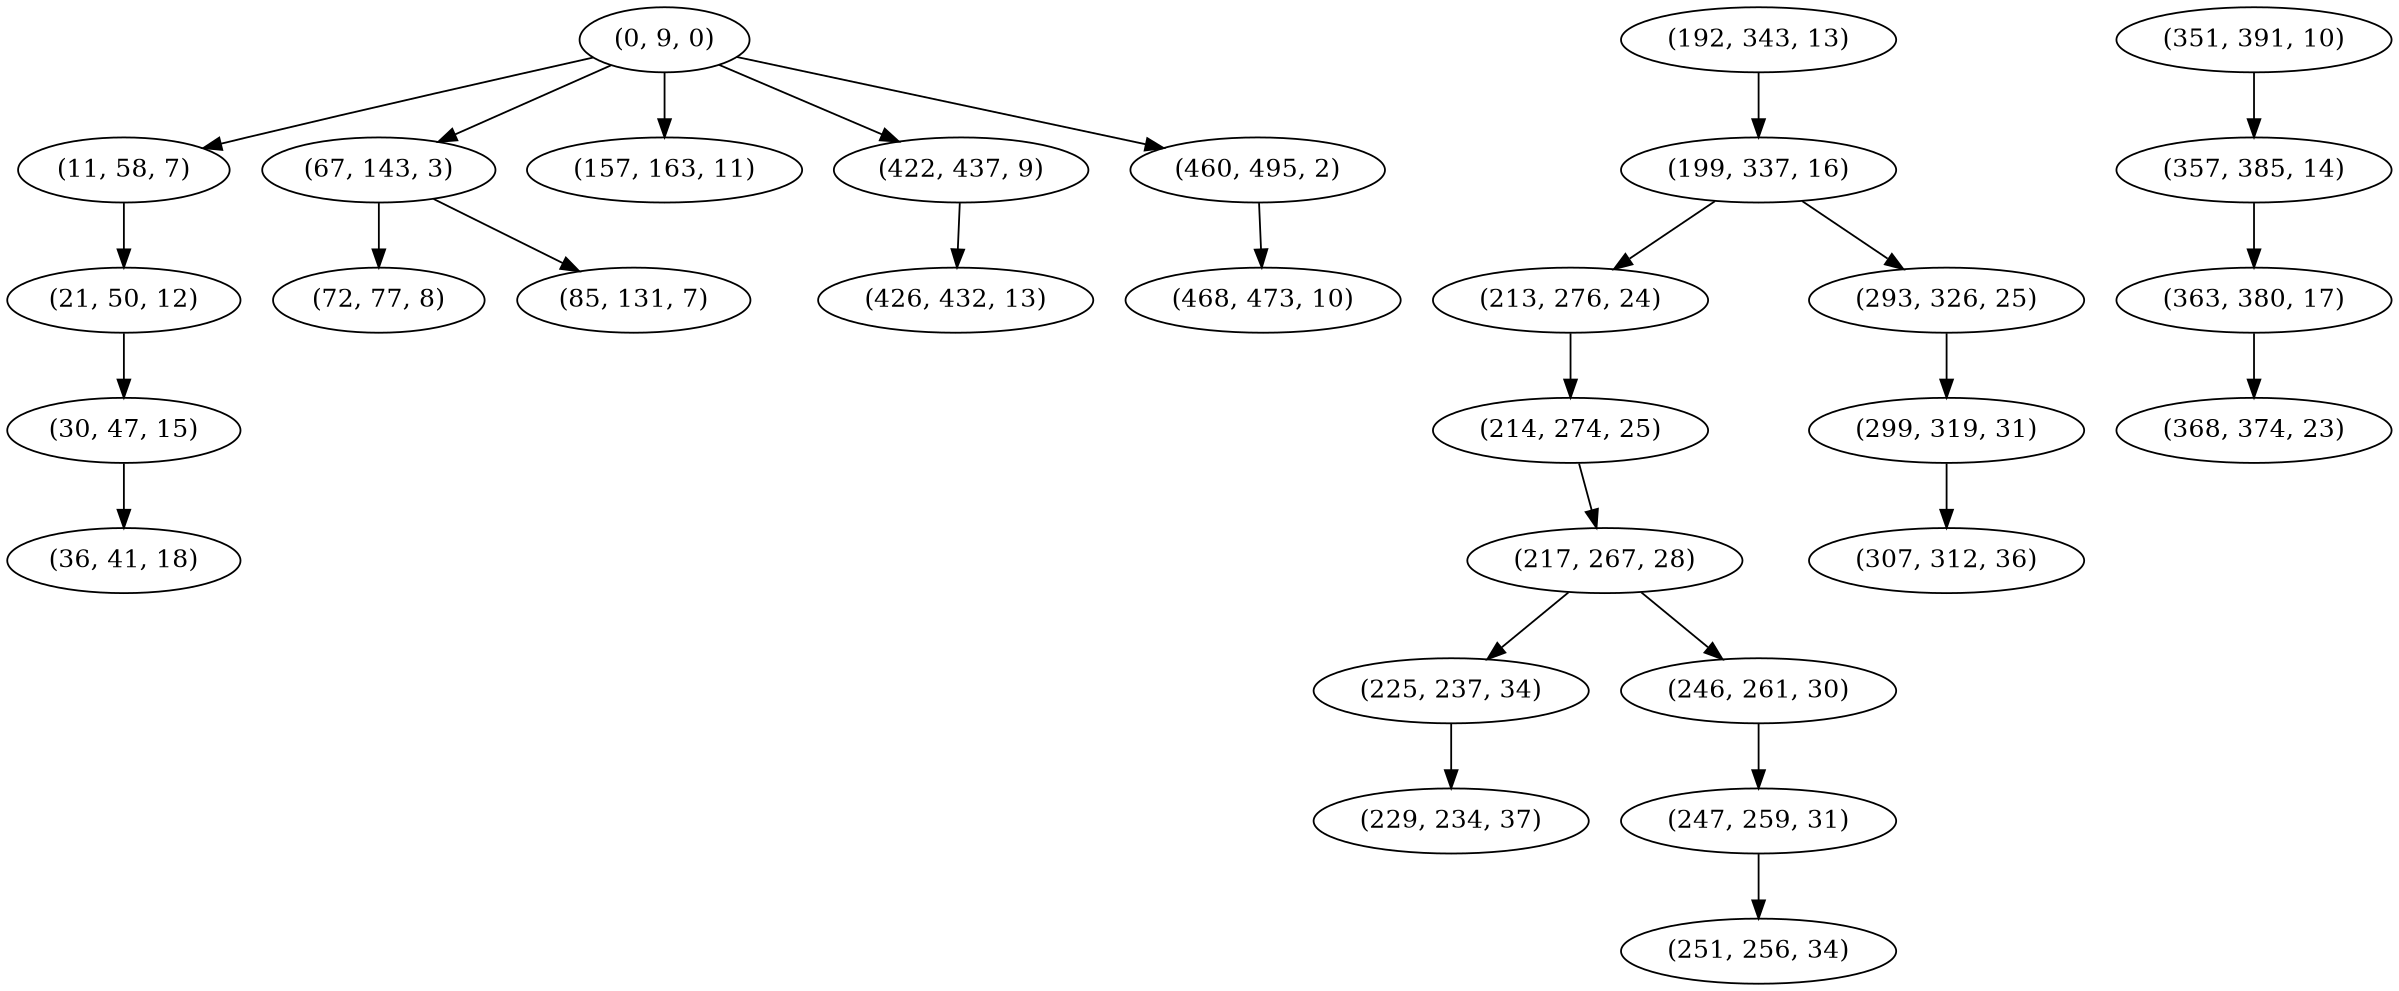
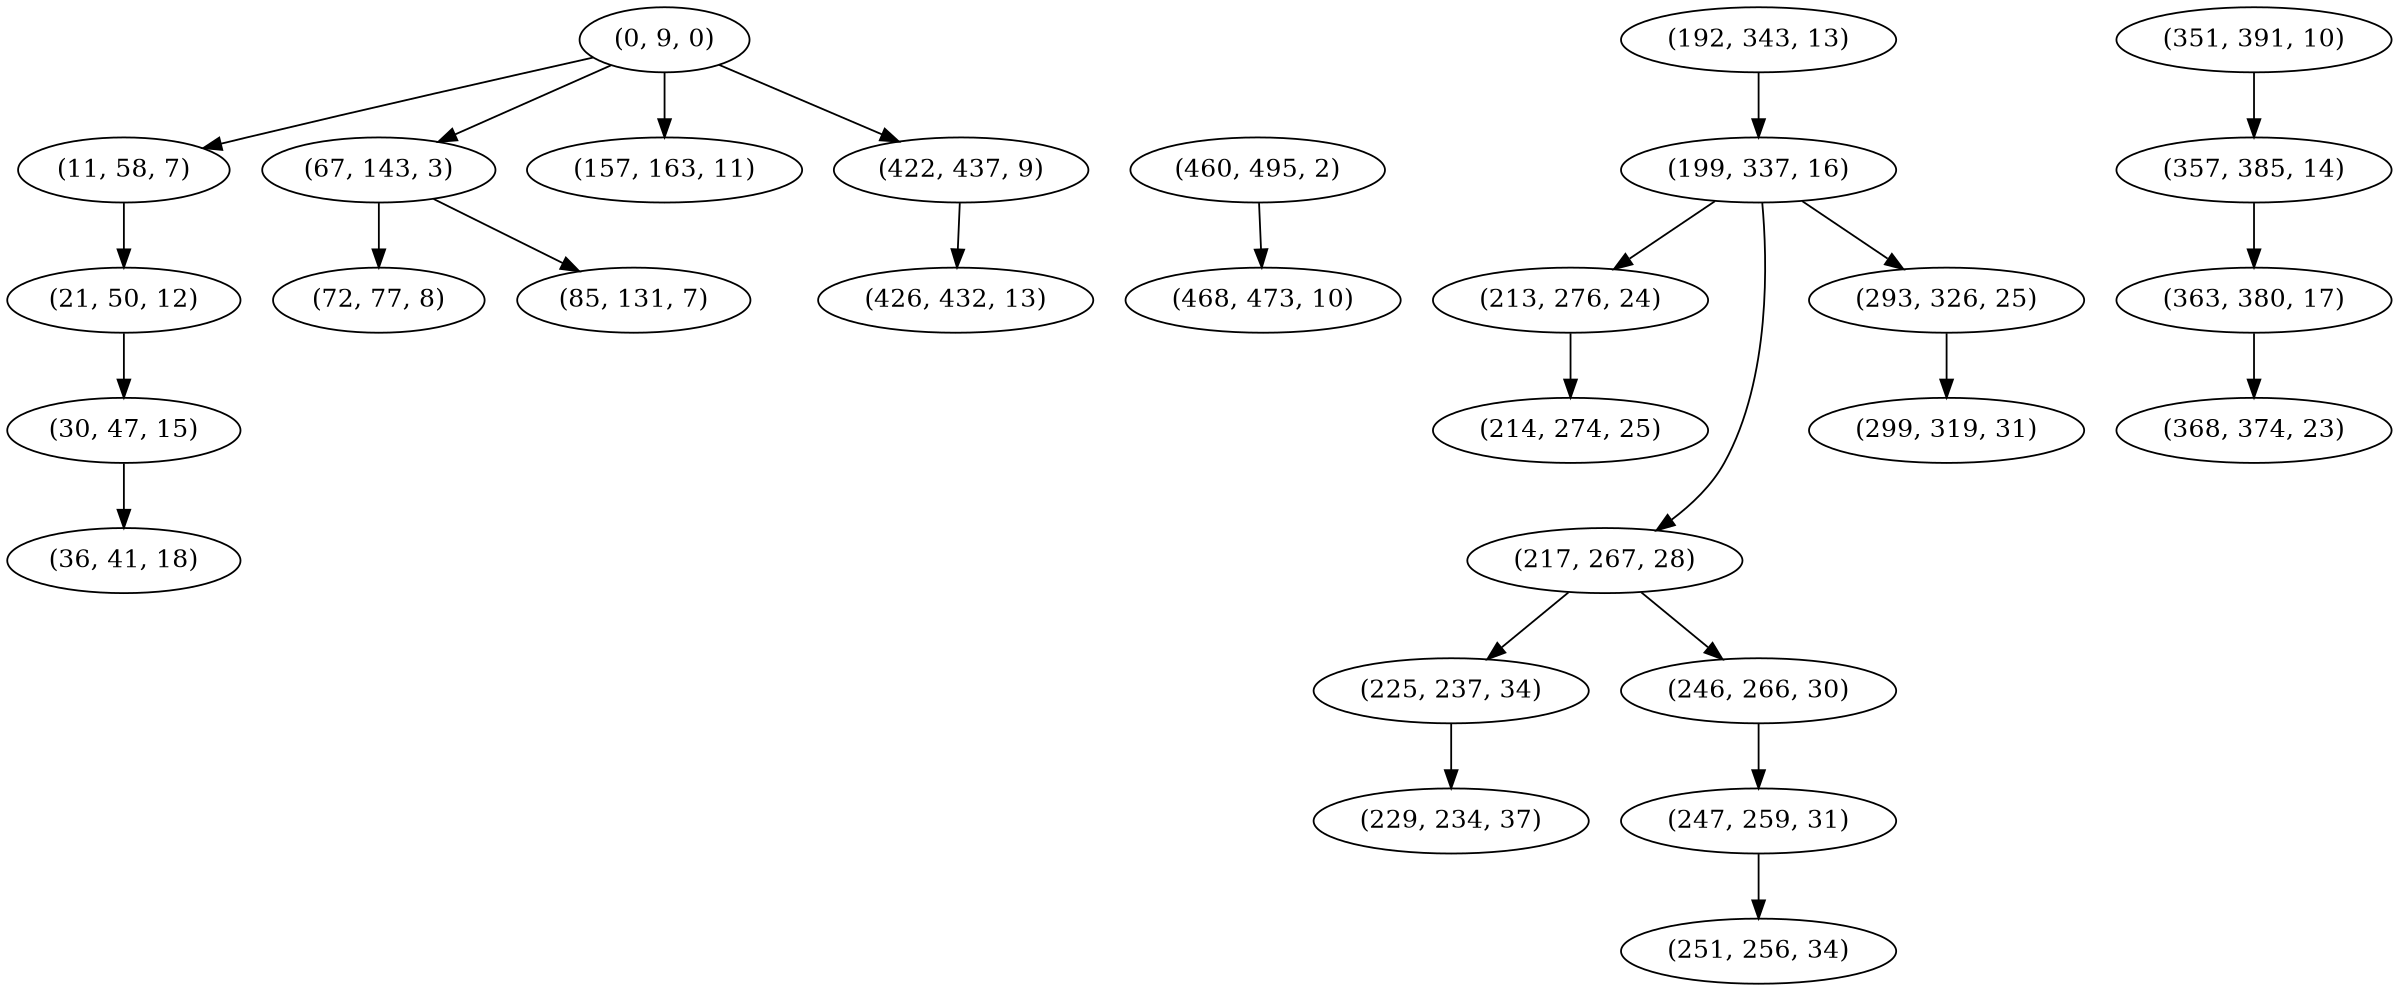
edge "(0, 9, 0)" -> "(460, 495, 2)": removed
edge "(214, 274, 25)" -> "(217, 267, 28)": now "(199, 337, 16)" -> "(217, 267, 28)"
node "(307, 312, 36)": removed
node "(246, 261, 30)": label "(246, 261, 30)" -> "(246, 266, 30)"
